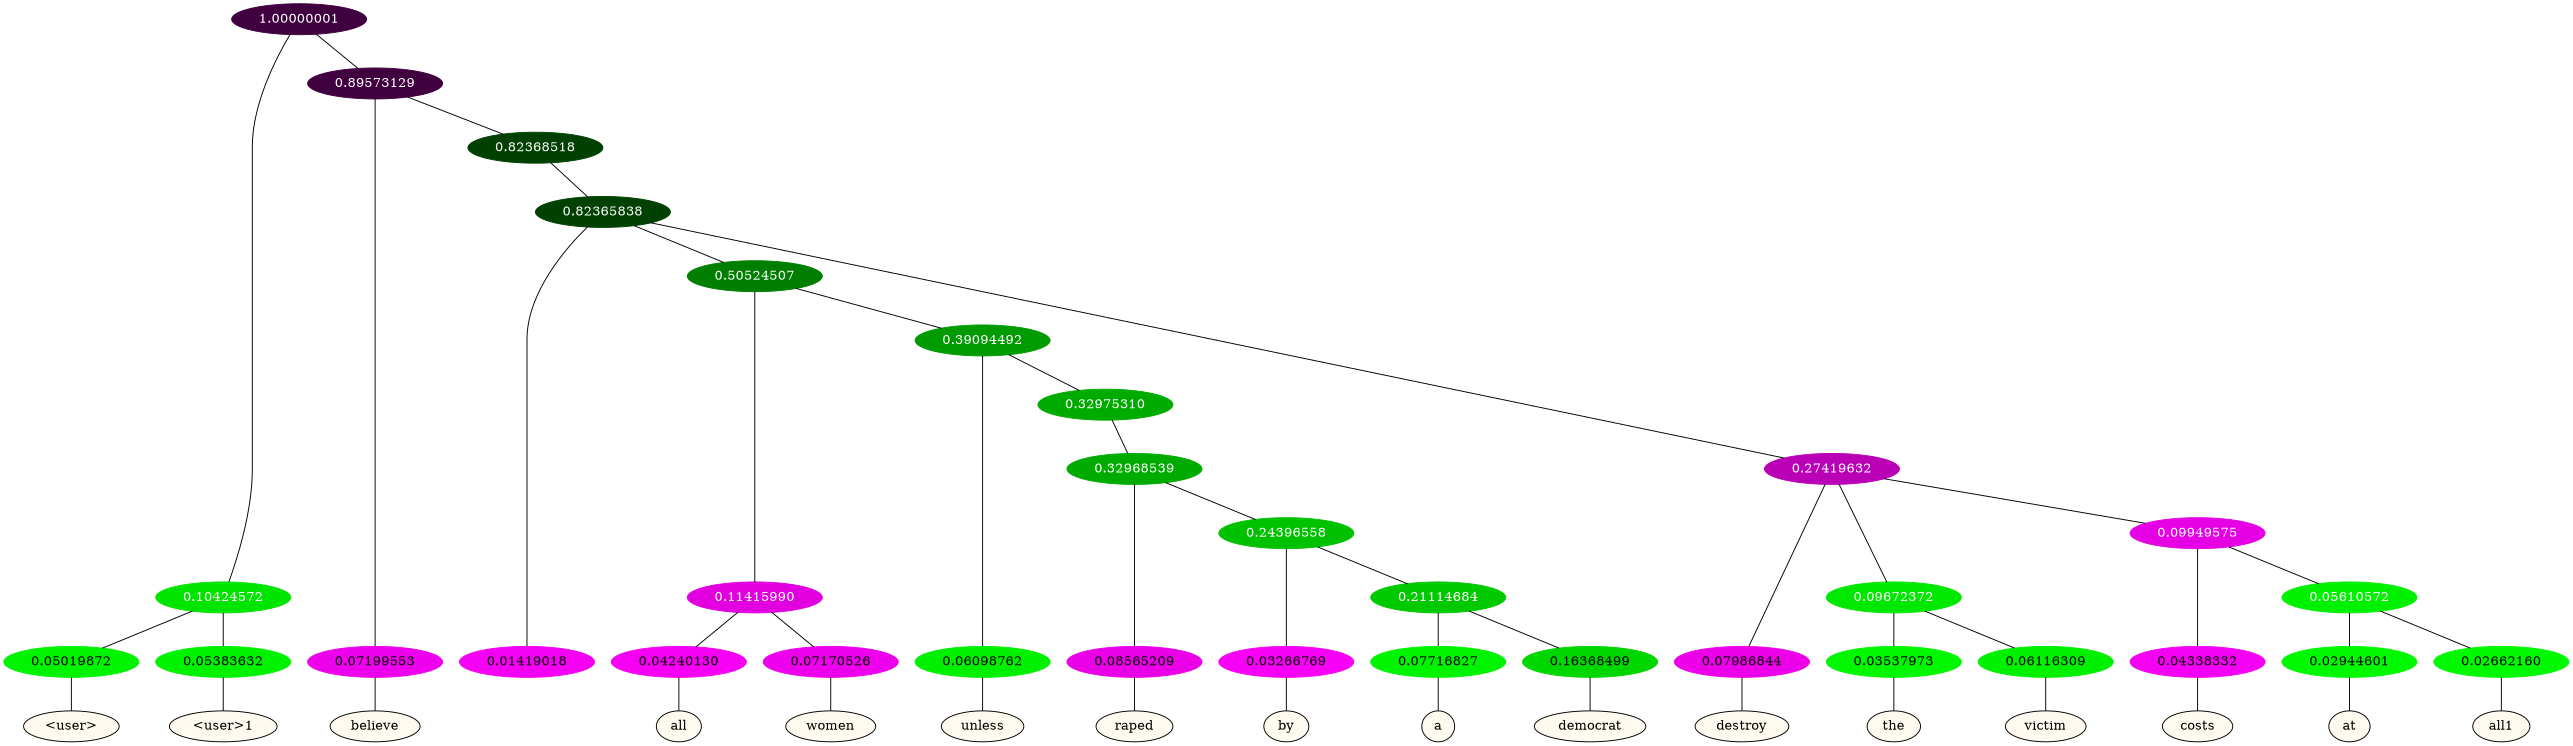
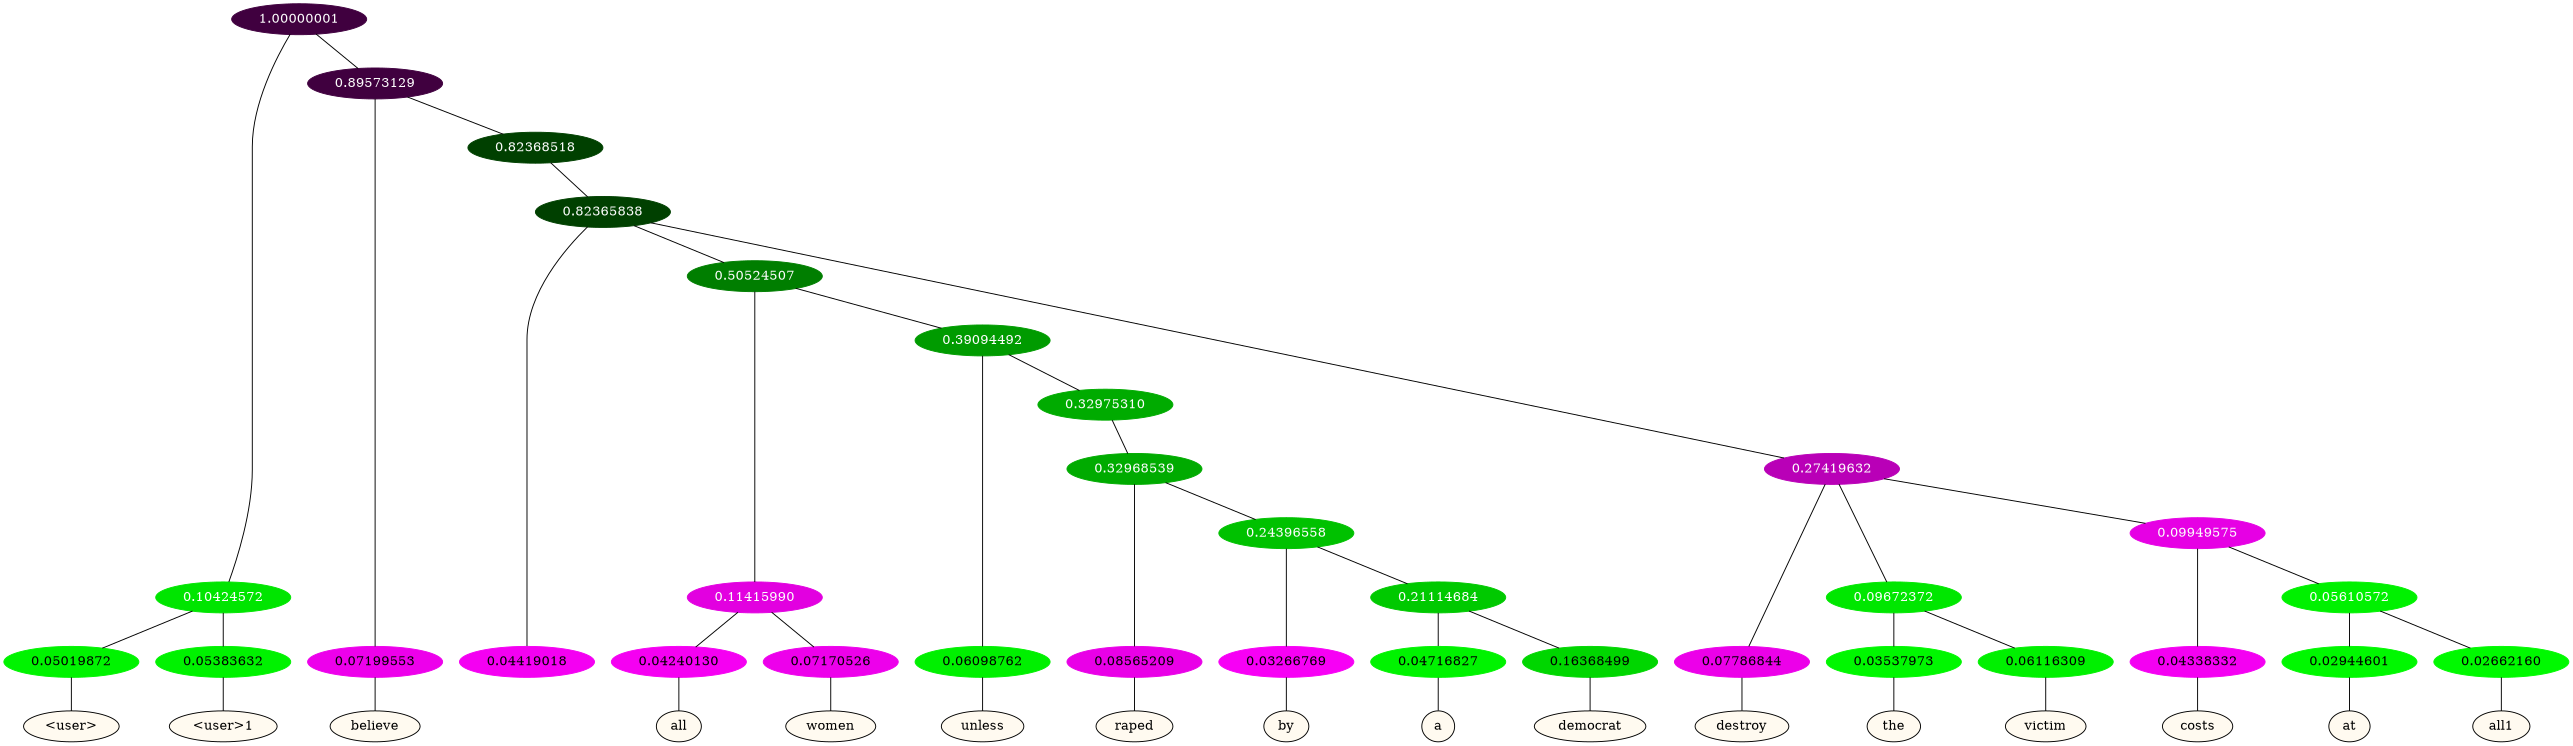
node "0.01419018": label "0.01419018" -> "0.04419018"
node "0.07716827": label "0.07716827" -> "0.04716827"
node "0.07986844": label "0.07986844" -> "0.07786844"
